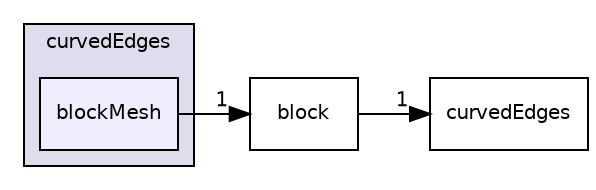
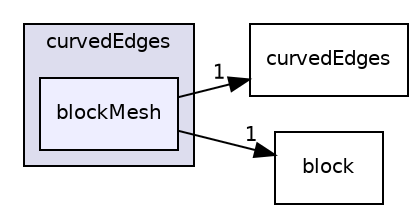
edge "block" -> "curvedEdges": now "blockMesh" -> "curvedEdges"
